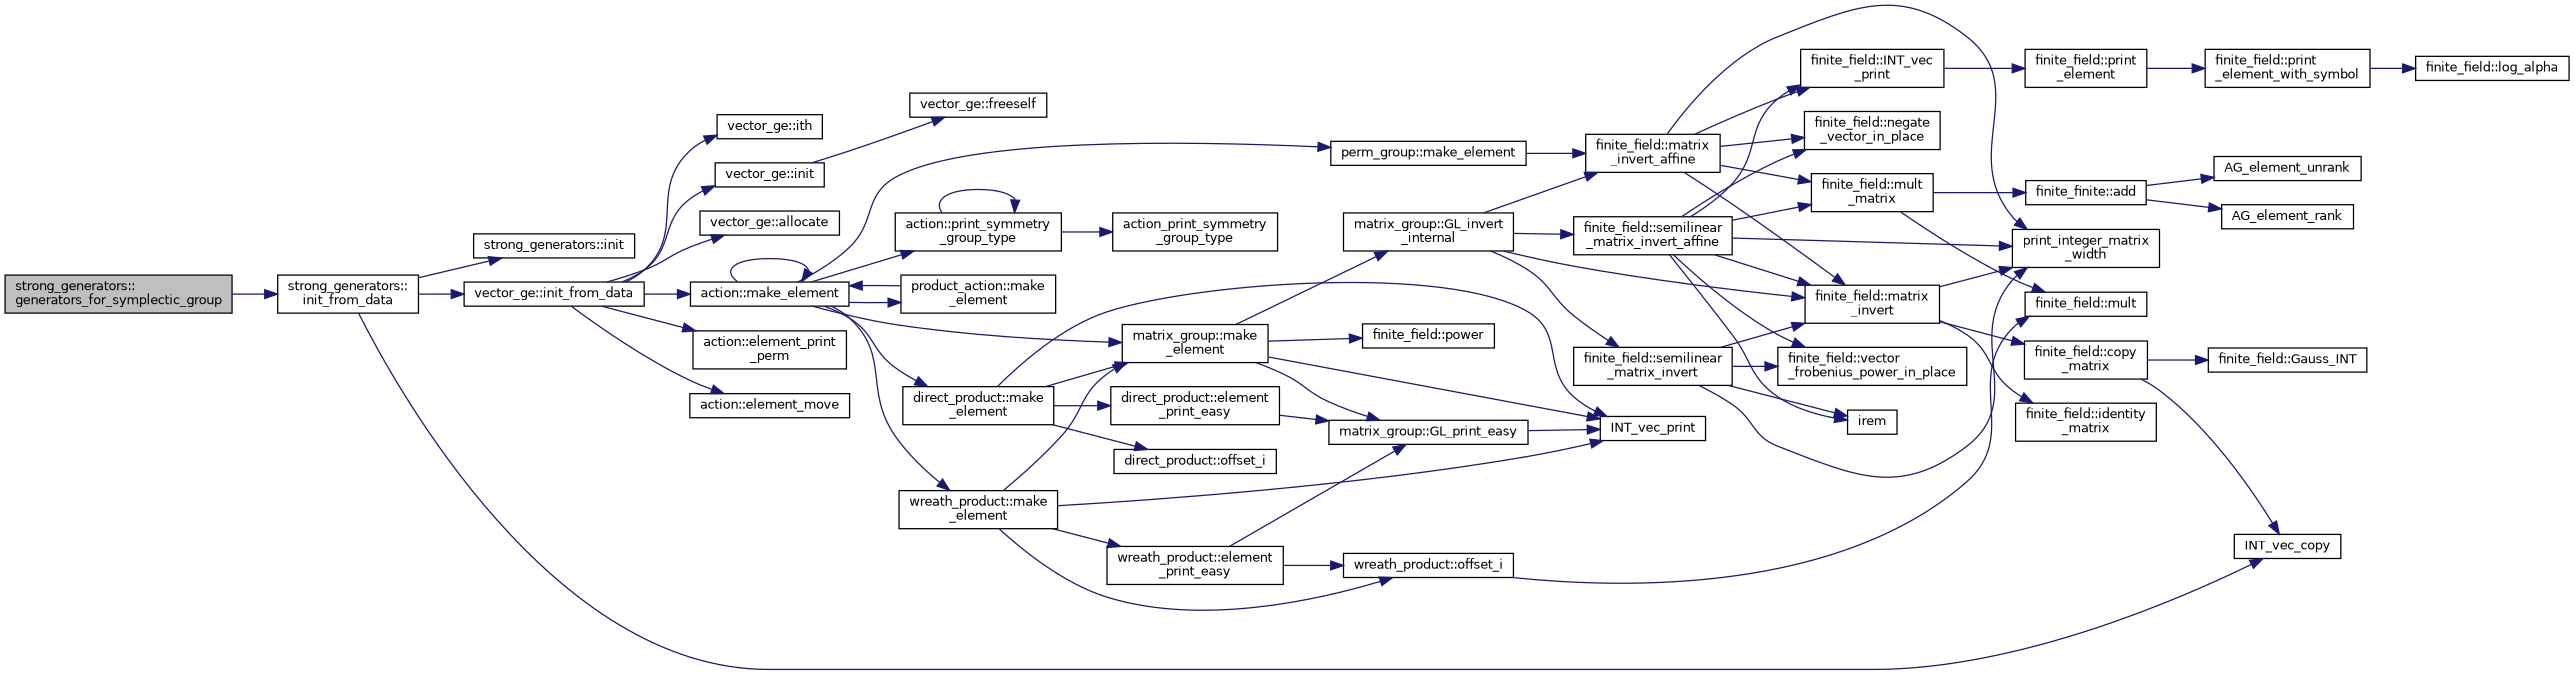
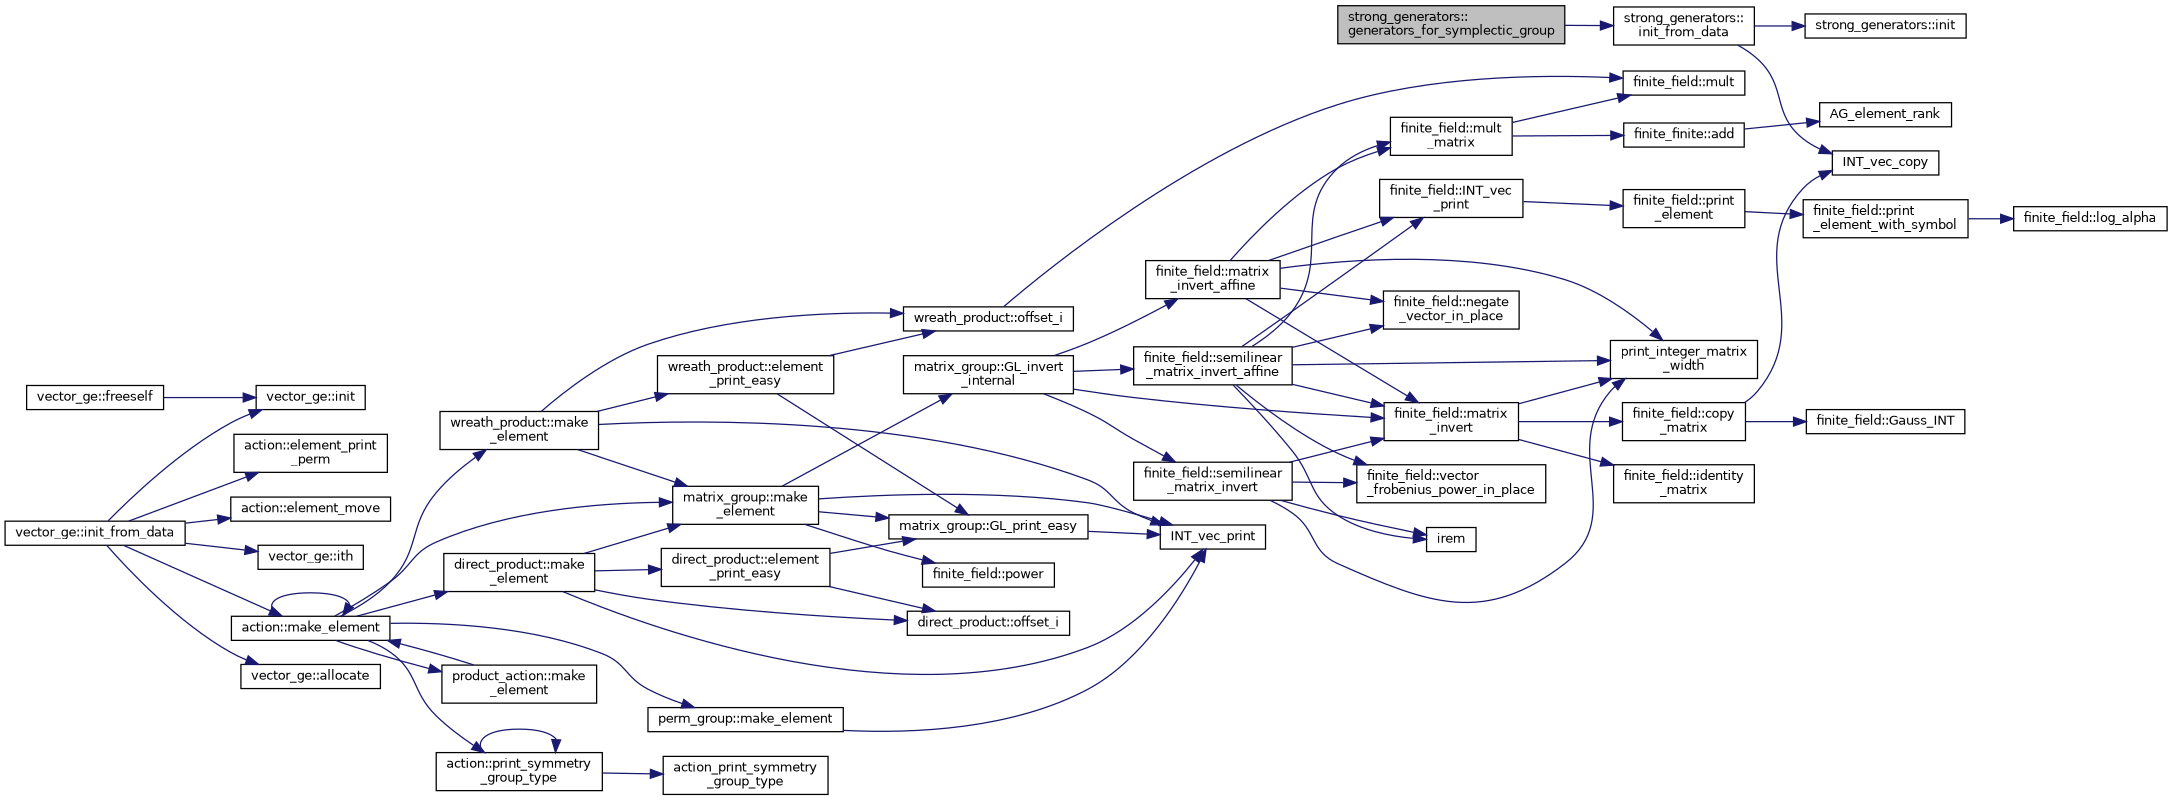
edge "vector_ge::init" -> "vector_ge::freeself": reversed
edge "perm_group::make_element" -> "finite_field::matrix _invert_affine": now "perm_group::make_element" -> "INT_vec_print"
node "AG_element_unrank": removed
edge "strong_generators:: init_from_data" -> "vector_ge::init_from_data": removed
edge "direct_product::element _print_easy" -> "direct_product::offset_i": added
